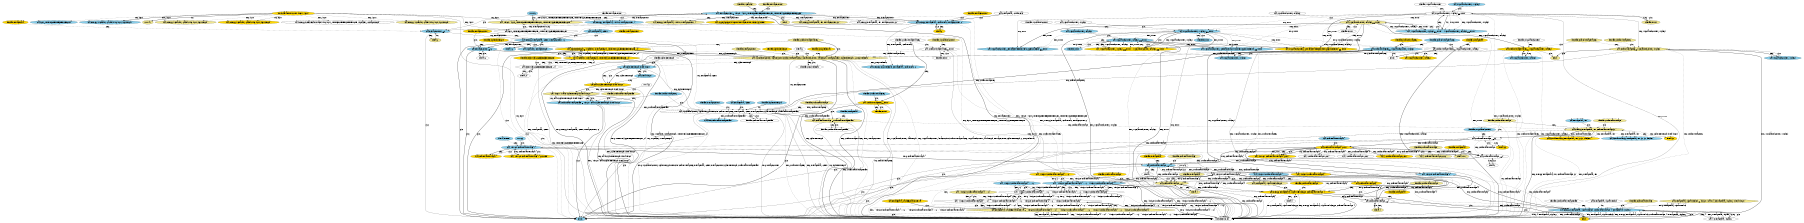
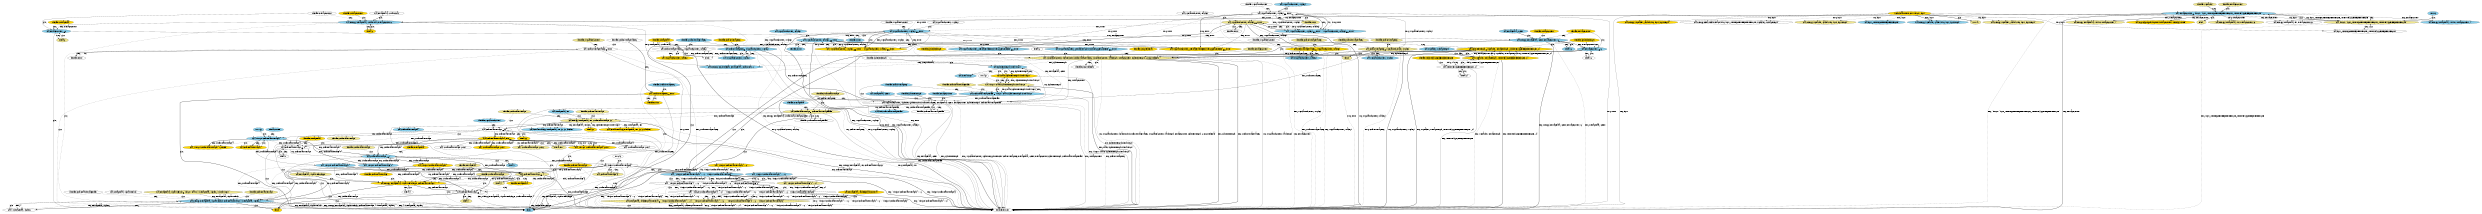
edge "(Call,sizeof(uint8_t))" -> "(Call,malloc(cipherTextLength*sizeof(uint8_t)))": now "(Call,(uint8_t *)malloc(cipherTextLength*sizeof(uint8_t)))" -> "(Call,malloc(cipherTextLength*sizeof(uint8_t)))"
edge "(Call,malloc(cipherTextLength*sizeof(uint8_t)))" -> "(MethodReturn,int)": label "DDG: cipherTextLength*sizeof(uint8_t)" -> "AST: cipherTextLength*sizeof(uint8_t)"
node "(Literal,1)": fillcolor white -> skyblue
node "(Call,confirmPlainMessage[3])": fillcolor gold -> khaki
